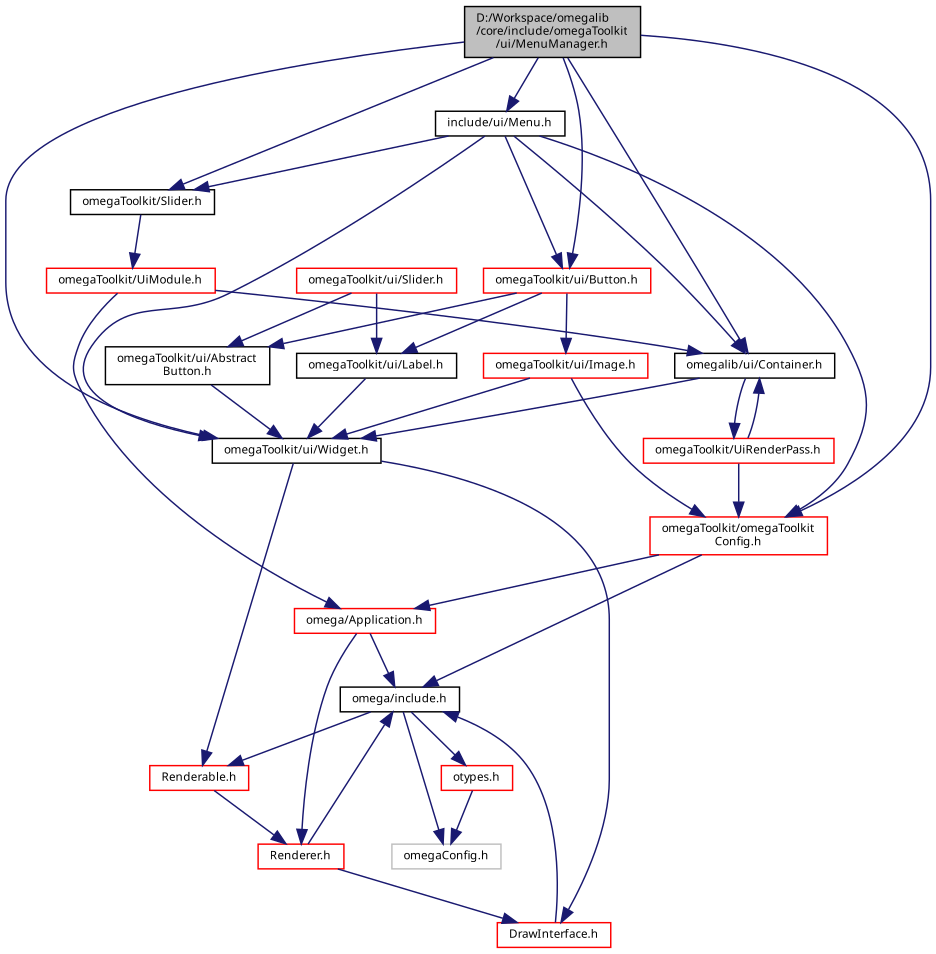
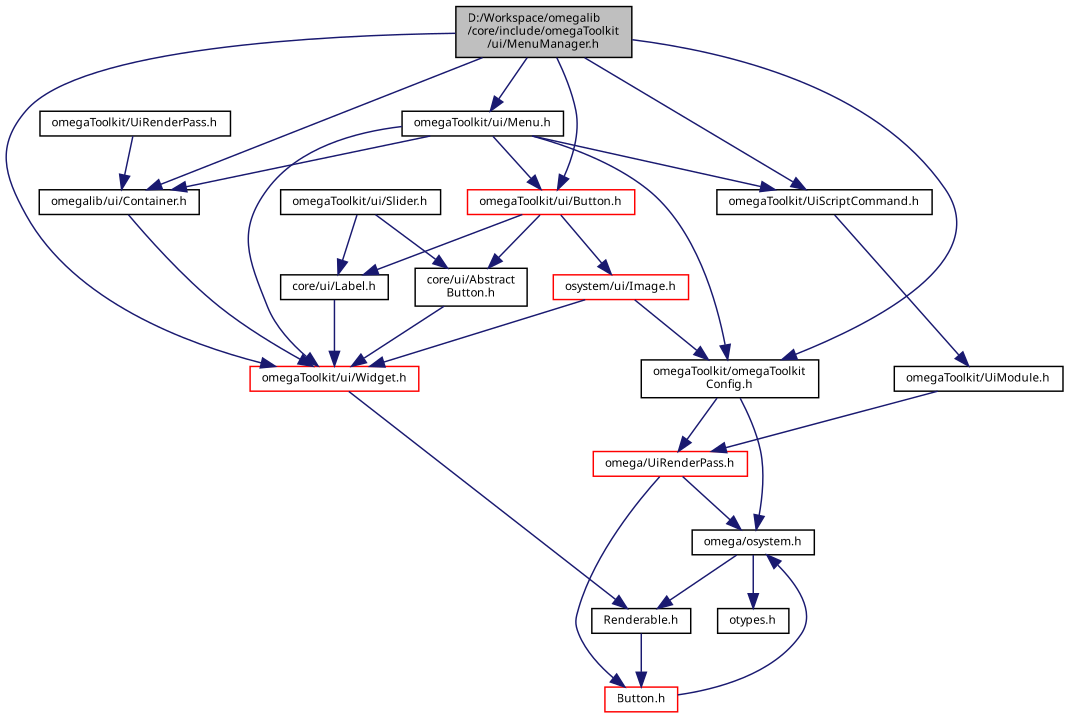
node "include/ui/Menu.h": label "include/ui/Menu.h" -> "omegaToolkit/ui/Menu.h"
node "omegaToolkit/Slider.h": label "omegaToolkit/Slider.h" -> "omegaToolkit/UiScriptCommand.h"
node "omegaToolkit/UiModule.h": color red -> black
node "omegaToolkit/ui/Slider.h": color red -> black
edge "omegaToolkit/UiModule.h" -> "omegalib/ui/Container.h": removed
node "omegaToolkit/ui/Abstract Button.h": label "omegaToolkit/ui/Abstract Button.h" -> "core/ui/Abstract Button.h"
node "omegaToolkit/ui/Label.h": label "omegaToolkit/ui/Label.h" -> "core/ui/Label.h"
node "omegaToolkit/ui/Image.h": label "omegaToolkit/ui/Image.h" -> "osystem/ui/Image.h"
edge "omegalib/ui/Container.h" -> "omegaToolkit/UiRenderPass.h": removed
node "omegaToolkit/ui/Widget.h": color black -> red
node "omegaToolkit/UiRenderPass.h": color red -> black
edge "omegaToolkit/UiRenderPass.h" -> "omegaToolkit/omegaToolkit Config.h": removed
node "omegaToolkit/omegaToolkit Config.h": color red -> black
node "omega/Application.h": label "omega/Application.h" -> "omega/UiRenderPass.h"
node "omega/include.h": label "omega/include.h" -> "omega/osystem.h"
node "Renderable.h": color red -> black
node "otypes.h": color red -> black
node "Renderer.h": label "Renderer.h" -> "Button.h"
node "omegaConfig.h": removed
node "DrawInterface.h": removed
